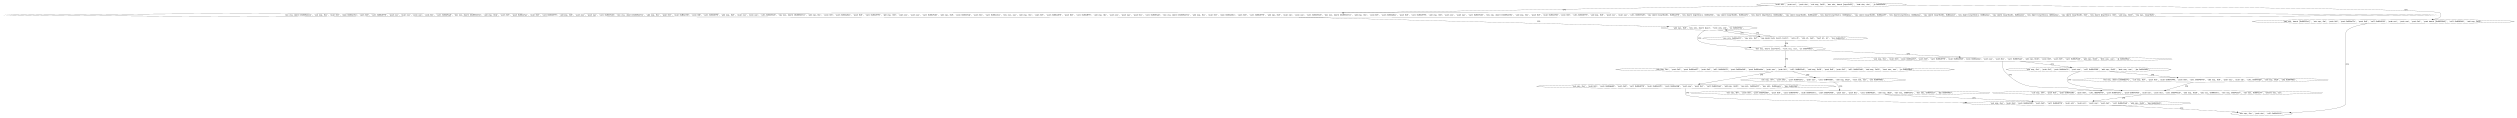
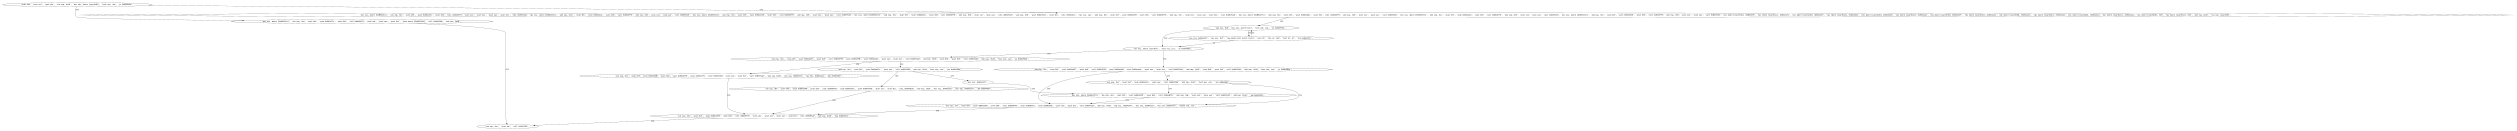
node "'mov esi, 0x804e5f1',": added
